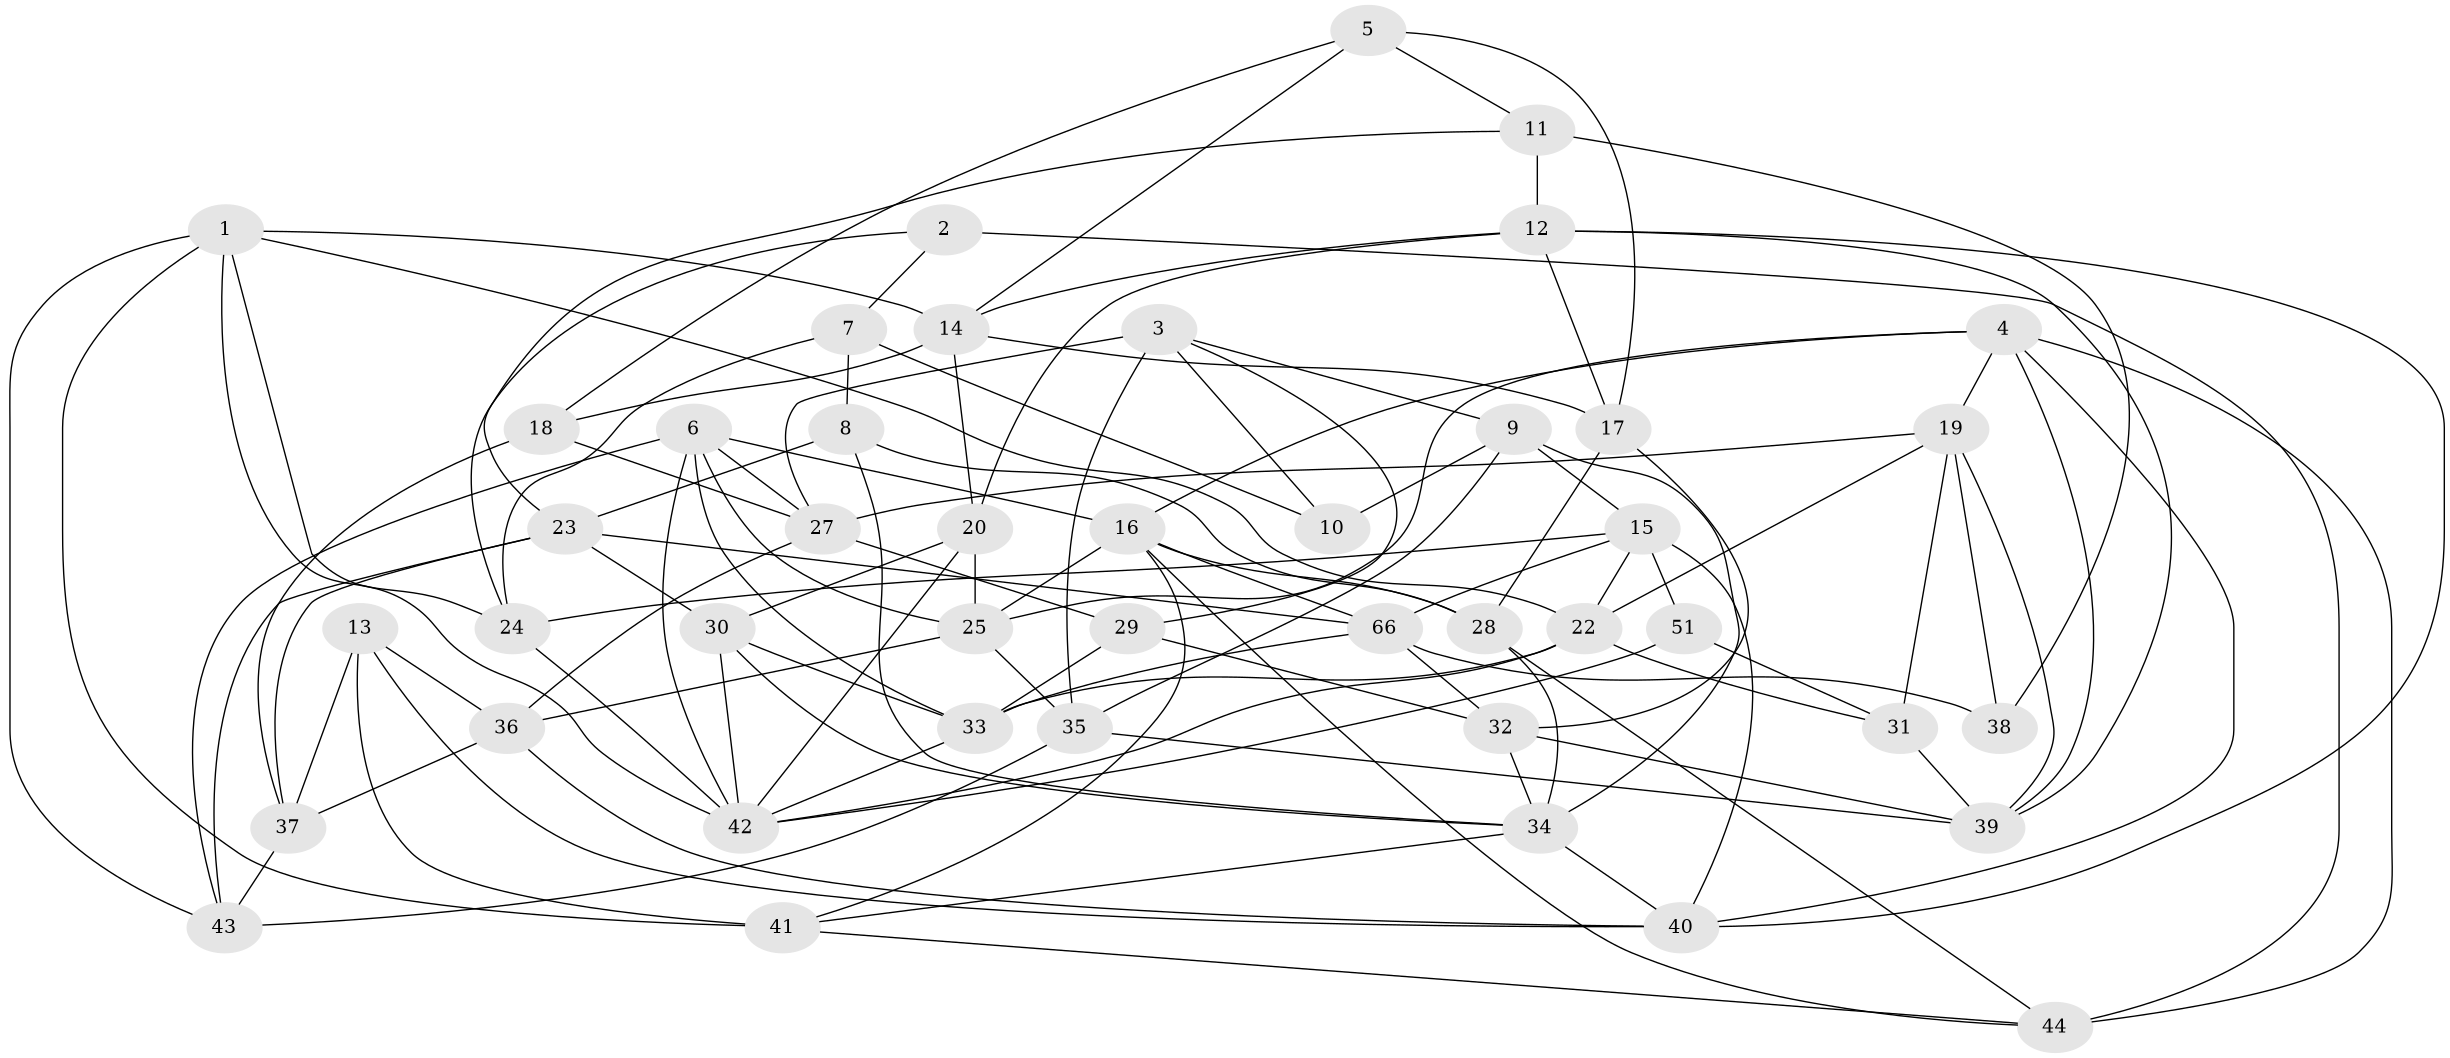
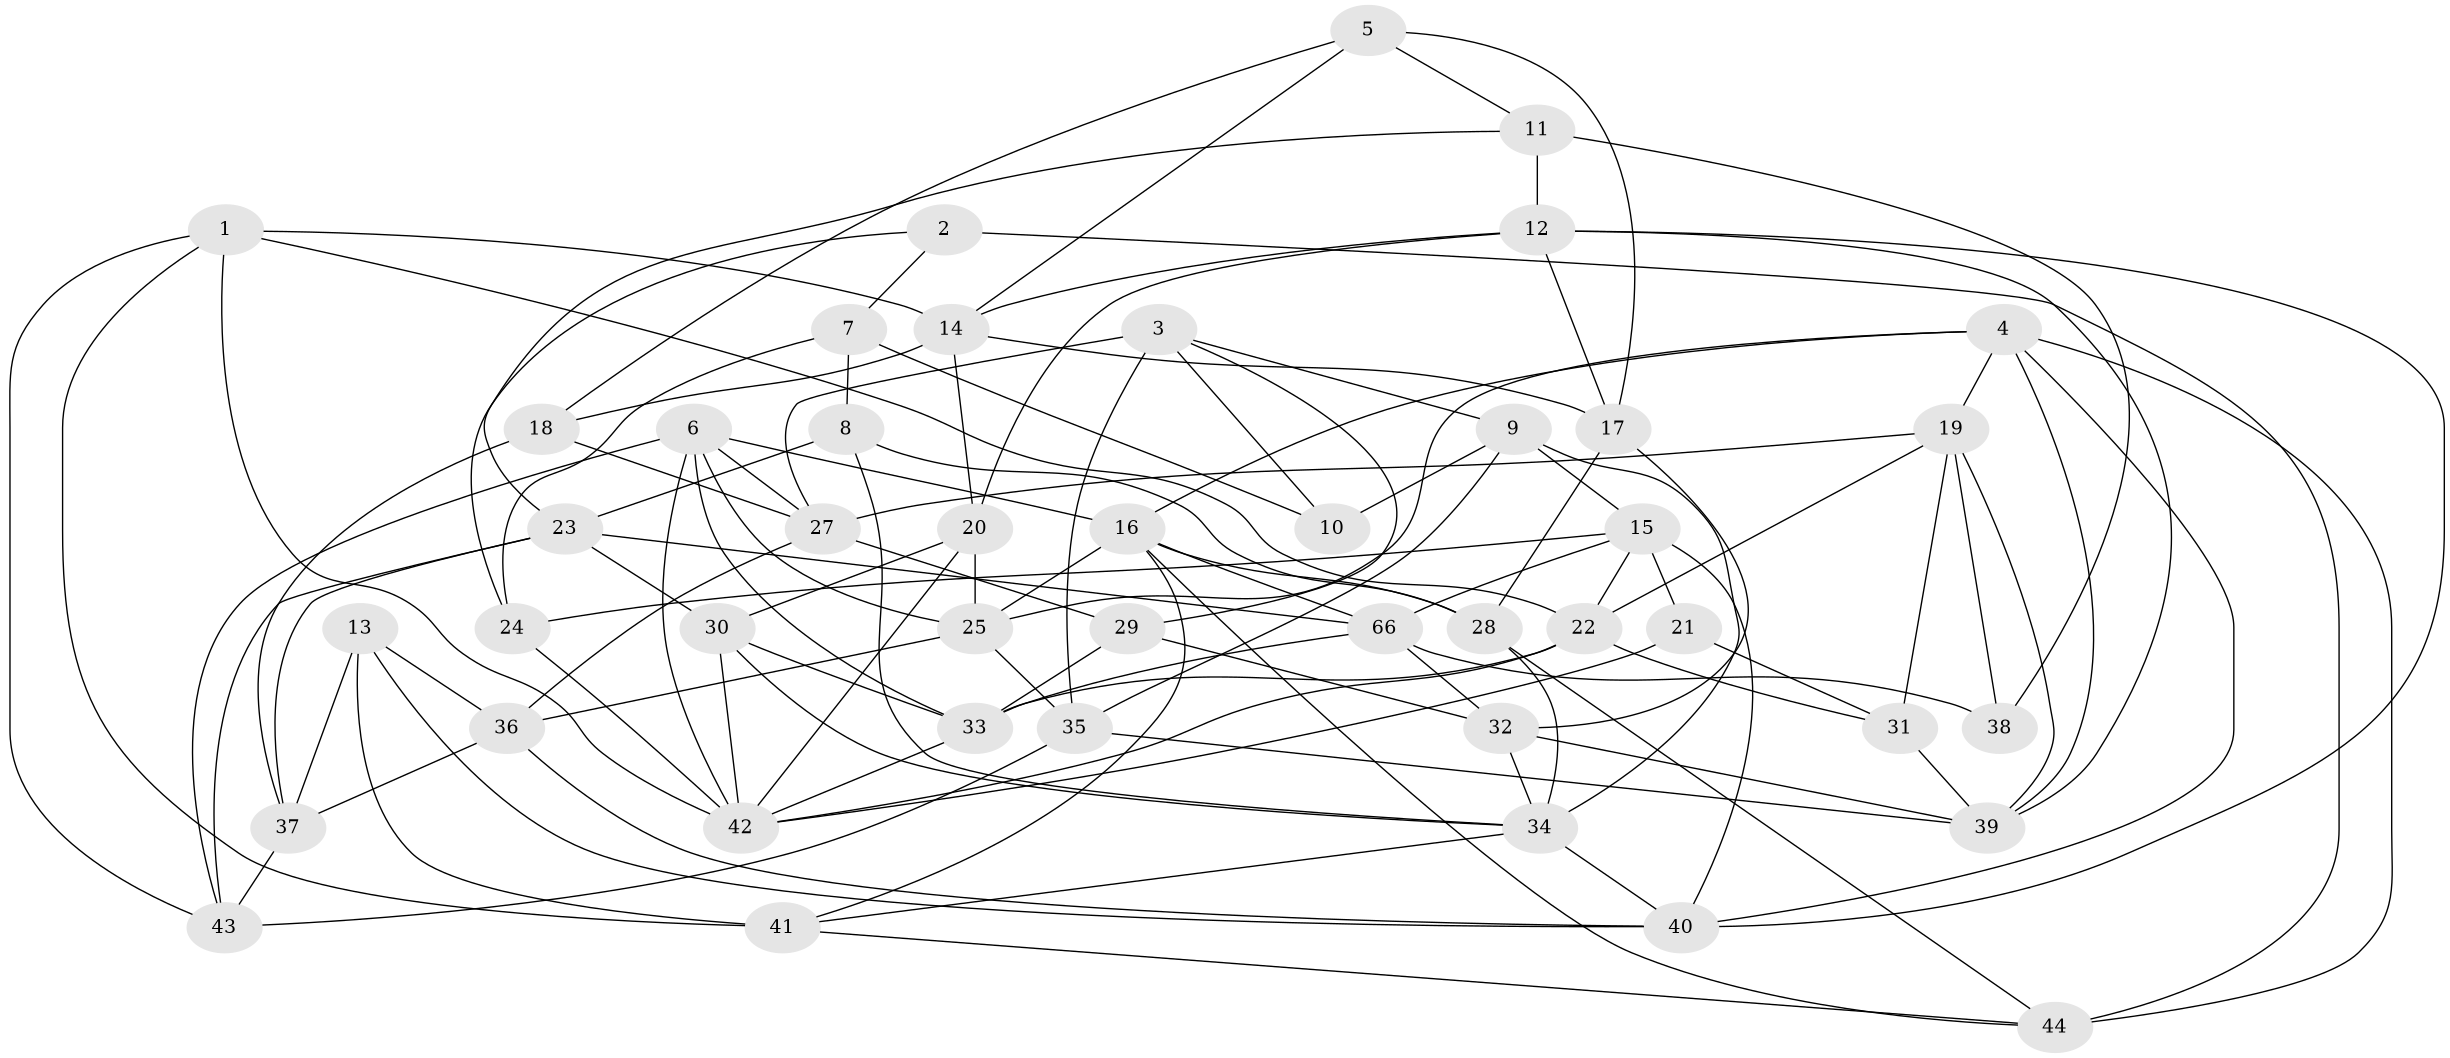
edge "1" -- "24": removed
node "51": label "51" -> "21"
